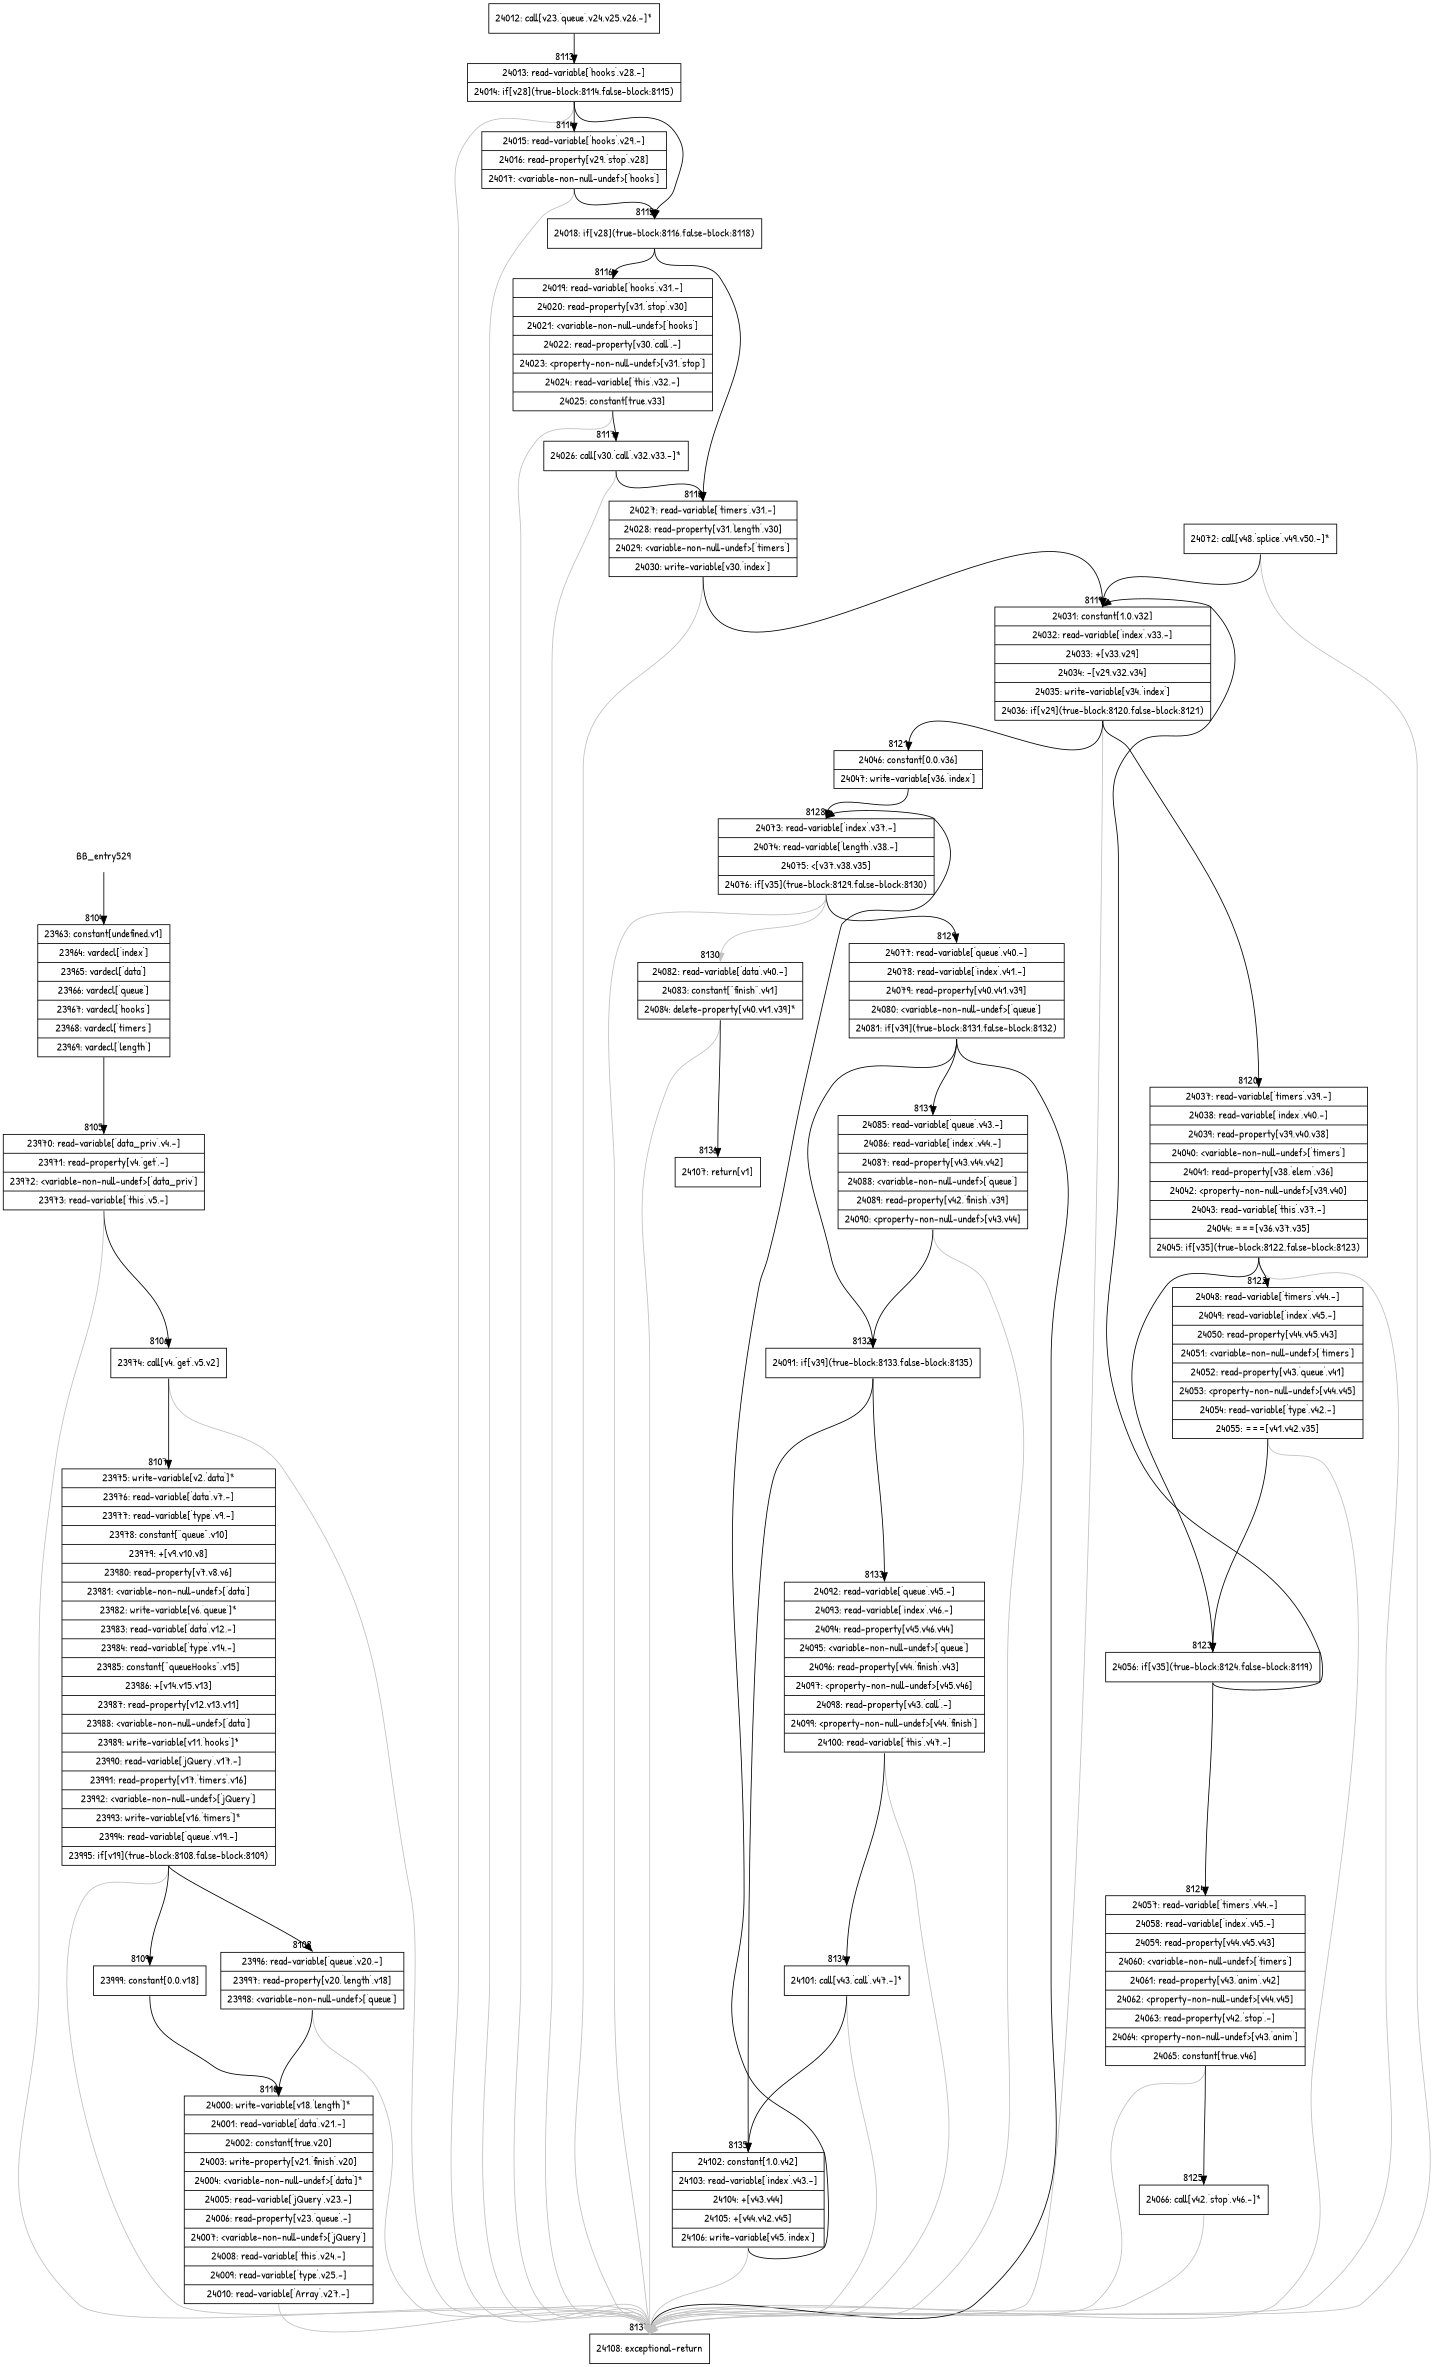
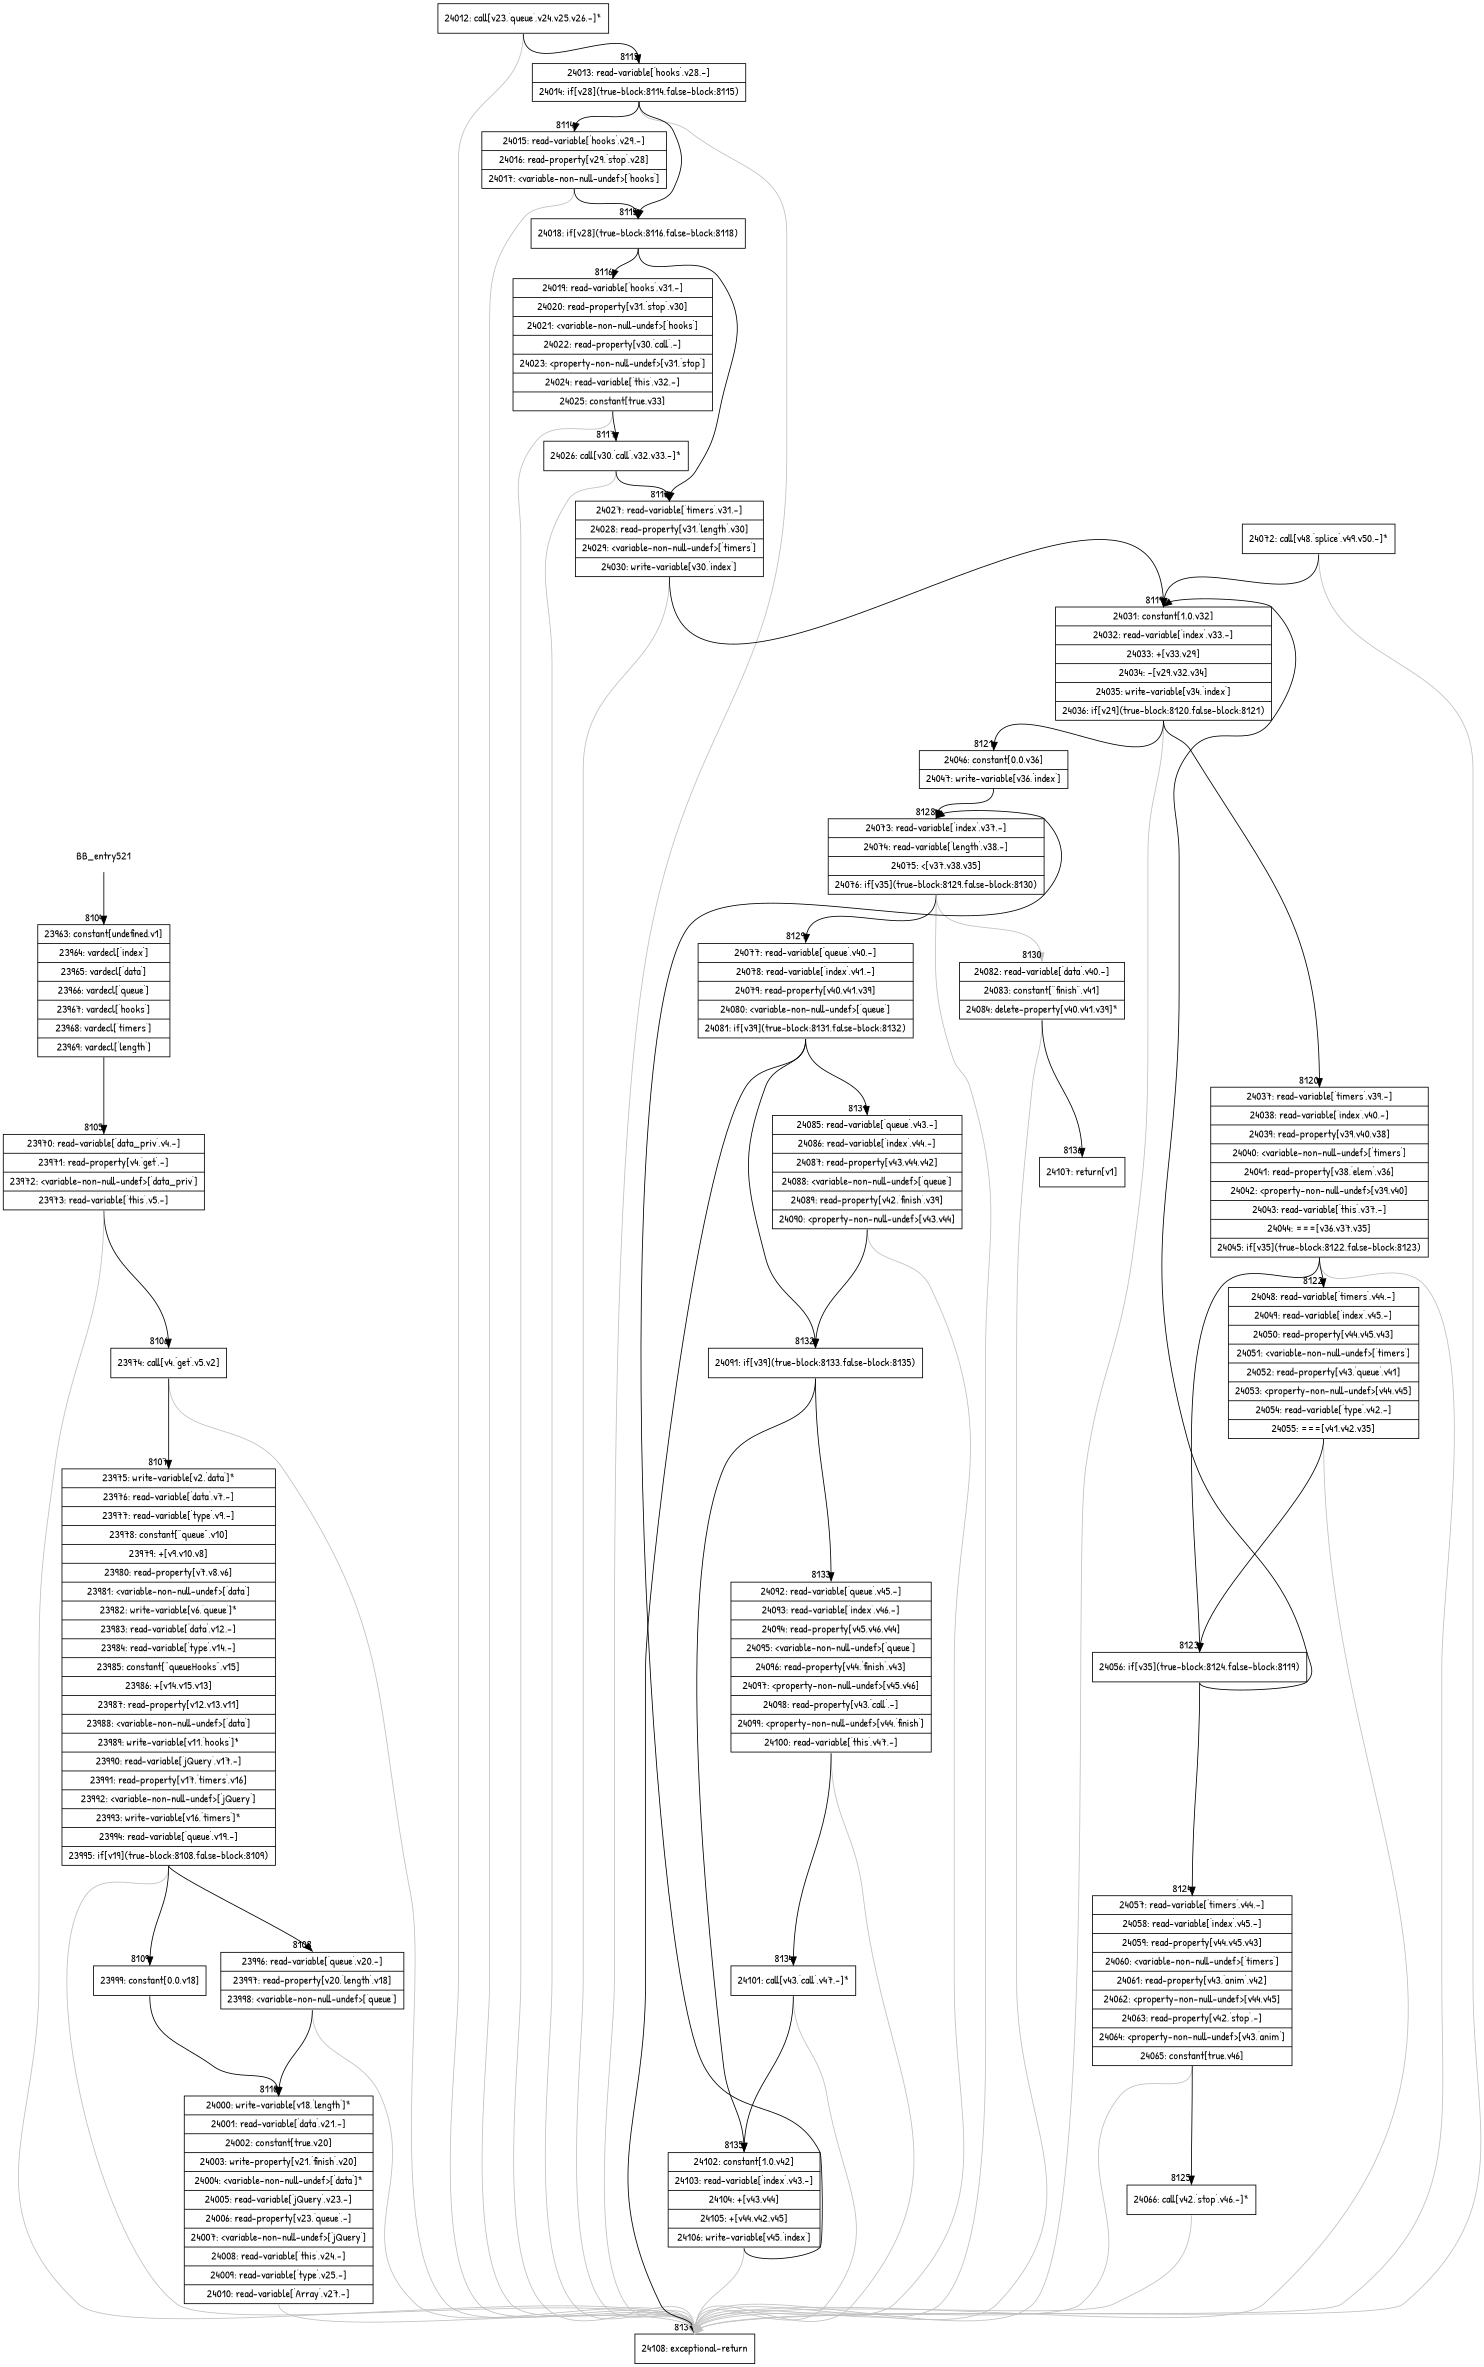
node "BB_entry529": label "BB_entry529" -> "BB_entry521"
edge "24012: call[v23,'queue',v24,v25,v26,-]*" -> "24108: exceptional-return": added
